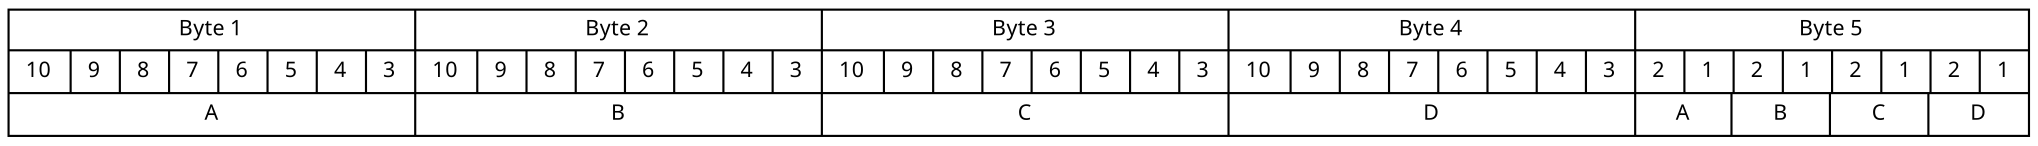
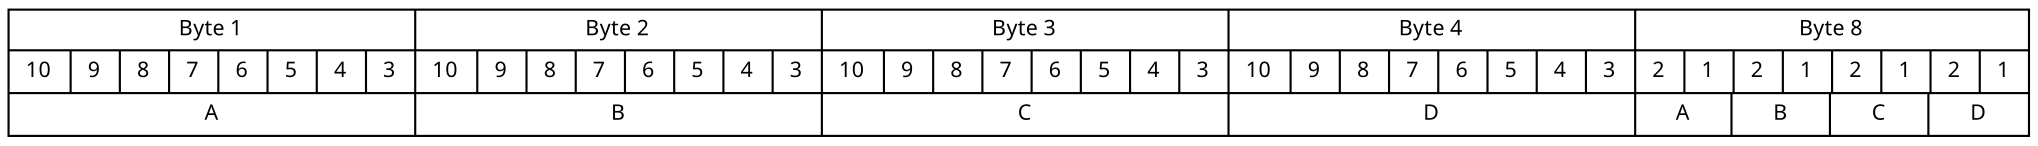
node "Byte 1": text "Byte 5" -> "Byte 8"
